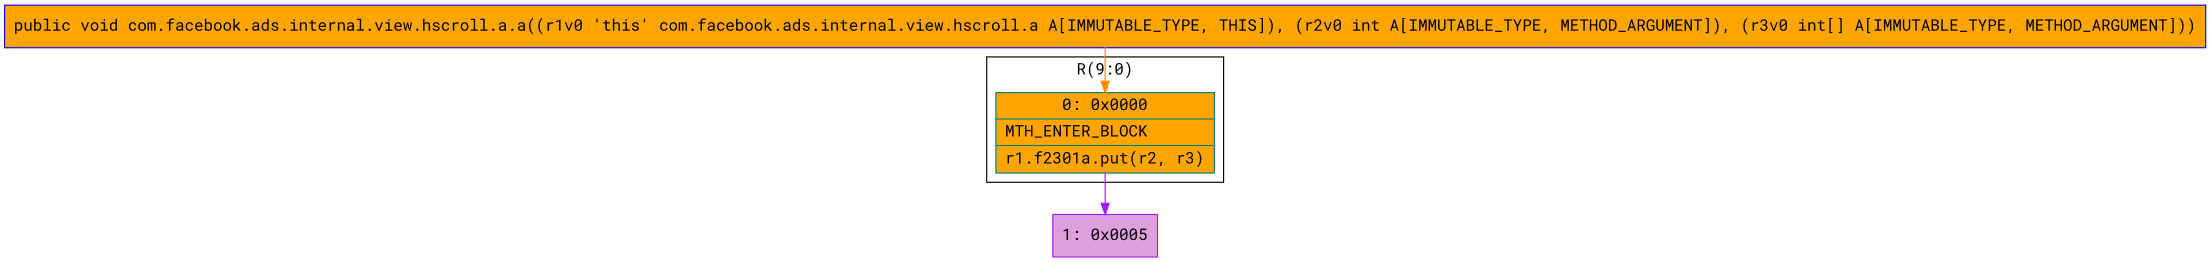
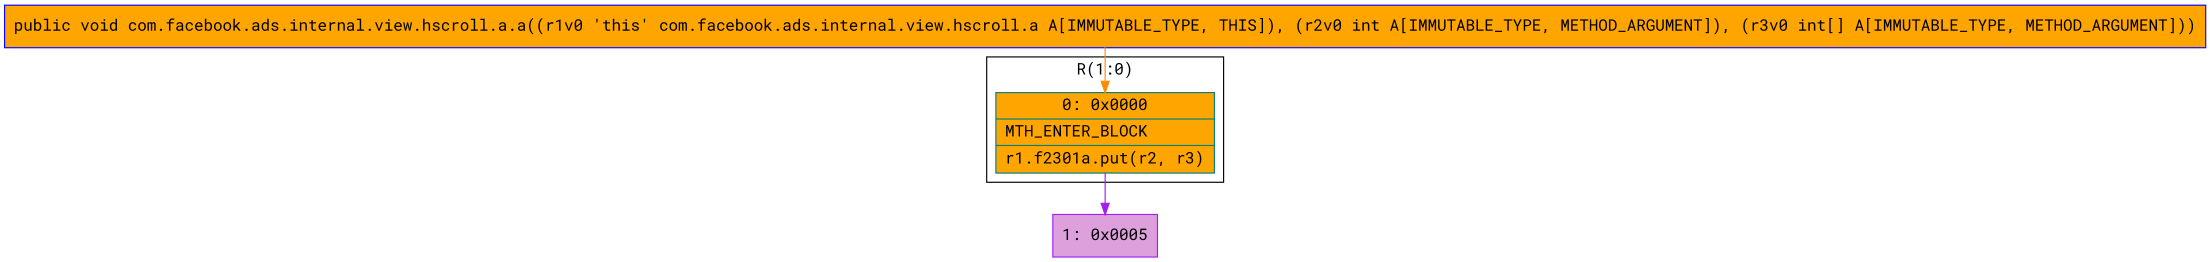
cluster "R(9:0)": label "R(9:0)" -> "R(1:0)"
